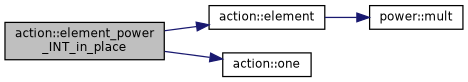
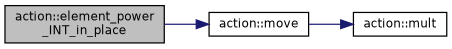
node "action::element": label "action::element" -> "action::move"
node "power::mult": label "power::mult" -> "action::mult"
node "action::one": removed
